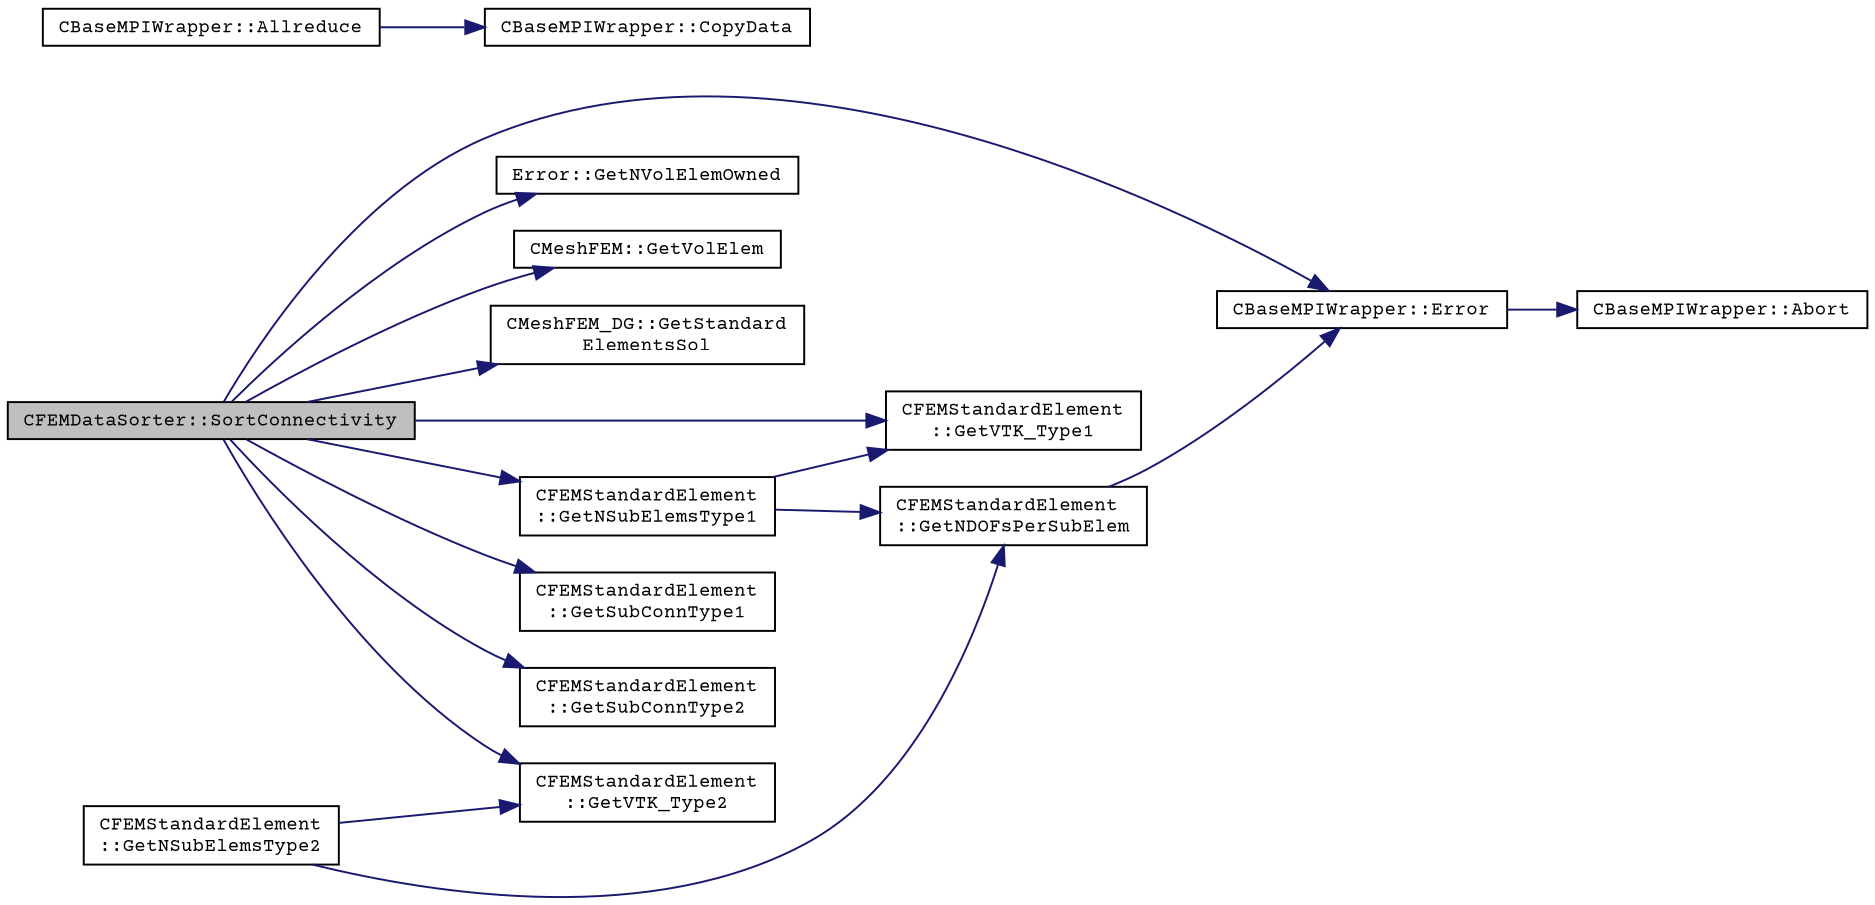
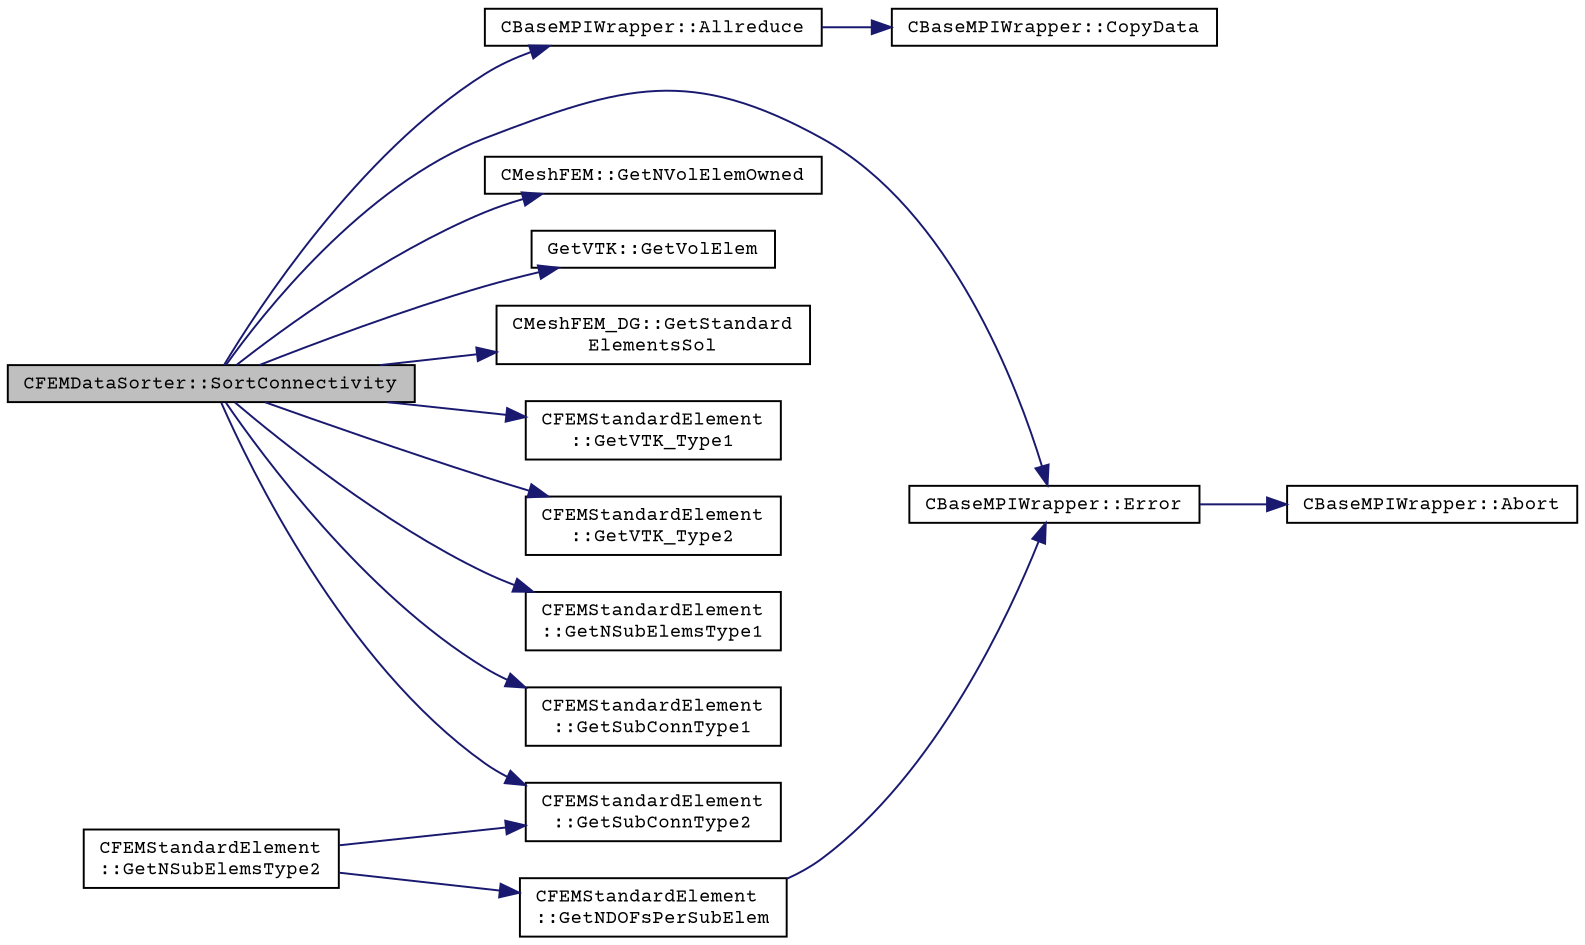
node "Error::GetNVolElemOwned": label "Error::GetNVolElemOwned" -> "CMeshFEM::GetNVolElemOwned"
edge "CFEMDataSorter::SortConnectivity" -> "CBaseMPIWrapper::Allreduce": added
node "CMeshFEM::GetVolElem": label "CMeshFEM::GetVolElem" -> "GetVTK::GetVolElem"
edge "CFEMStandardElement ::GetNSubElemsType1" -> "CFEMStandardElement ::GetVTK_Type1": removed
edge "CFEMStandardElement ::GetNSubElemsType1" -> "CFEMStandardElement ::GetNDOFsPerSubElem": removed
edge "CFEMStandardElement ::GetNSubElemsType2" -> "CFEMStandardElement ::GetVTK_Type2": now "CFEMStandardElement ::GetNSubElemsType2" -> "CFEMStandardElement ::GetSubConnType2"
